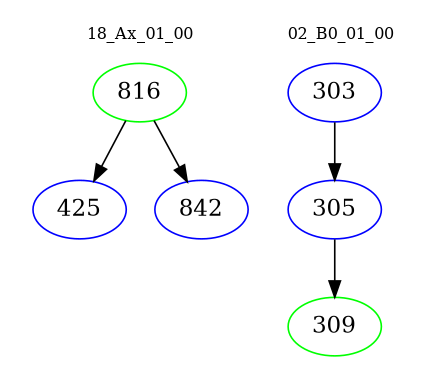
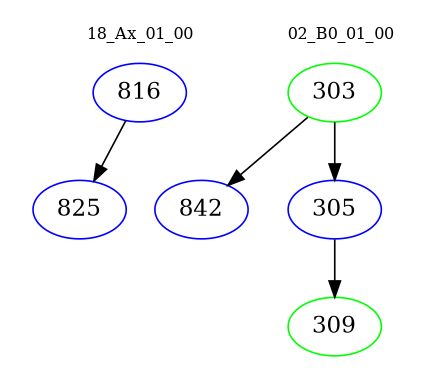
node "816": color green -> blue
node "303": color blue -> green
edge "816" -> "842": now "303" -> "842"
node "425": label "425" -> "825"
